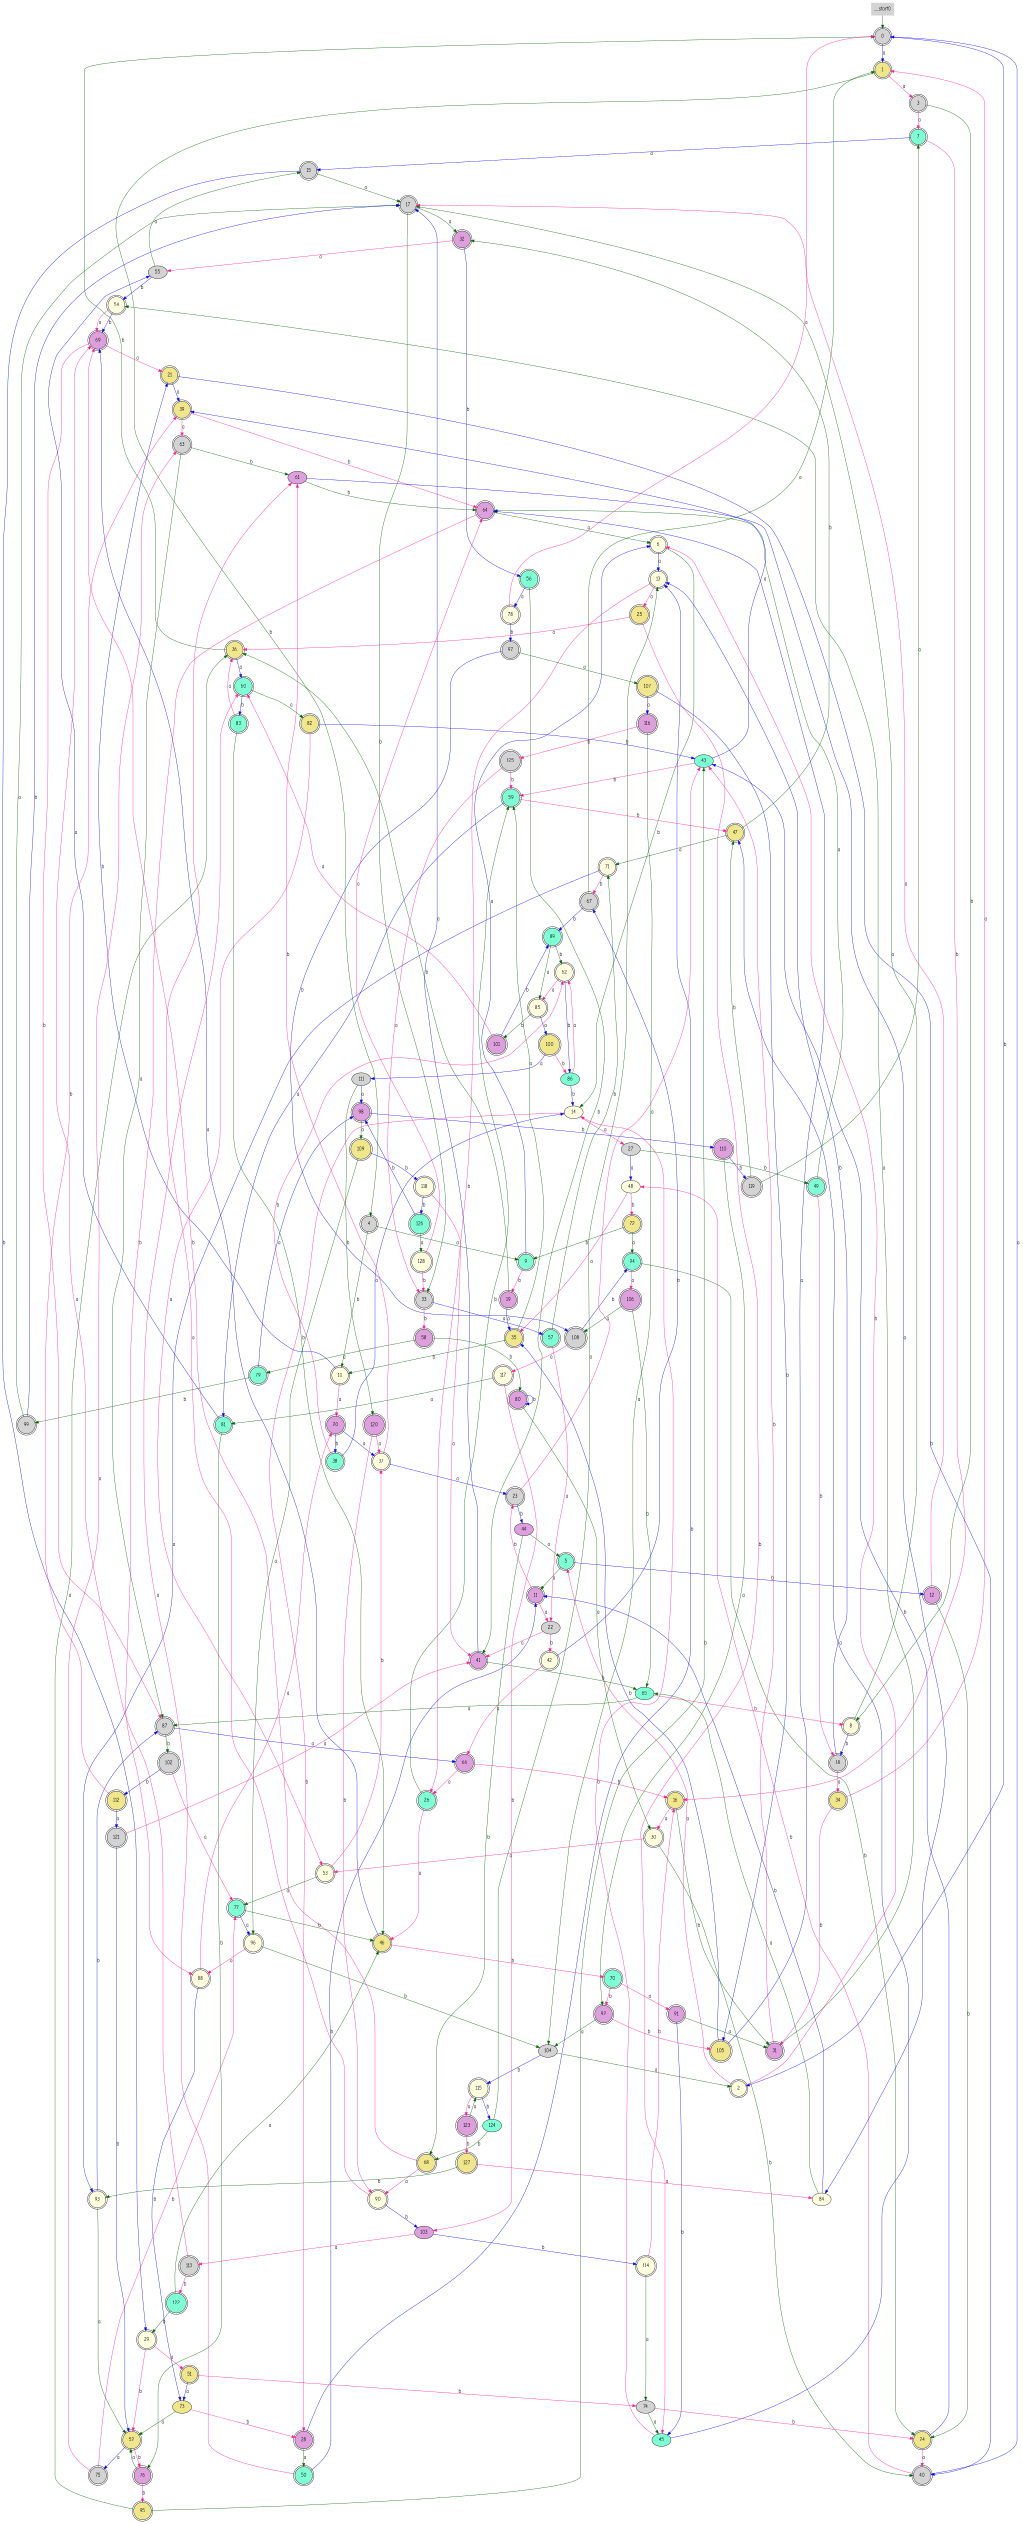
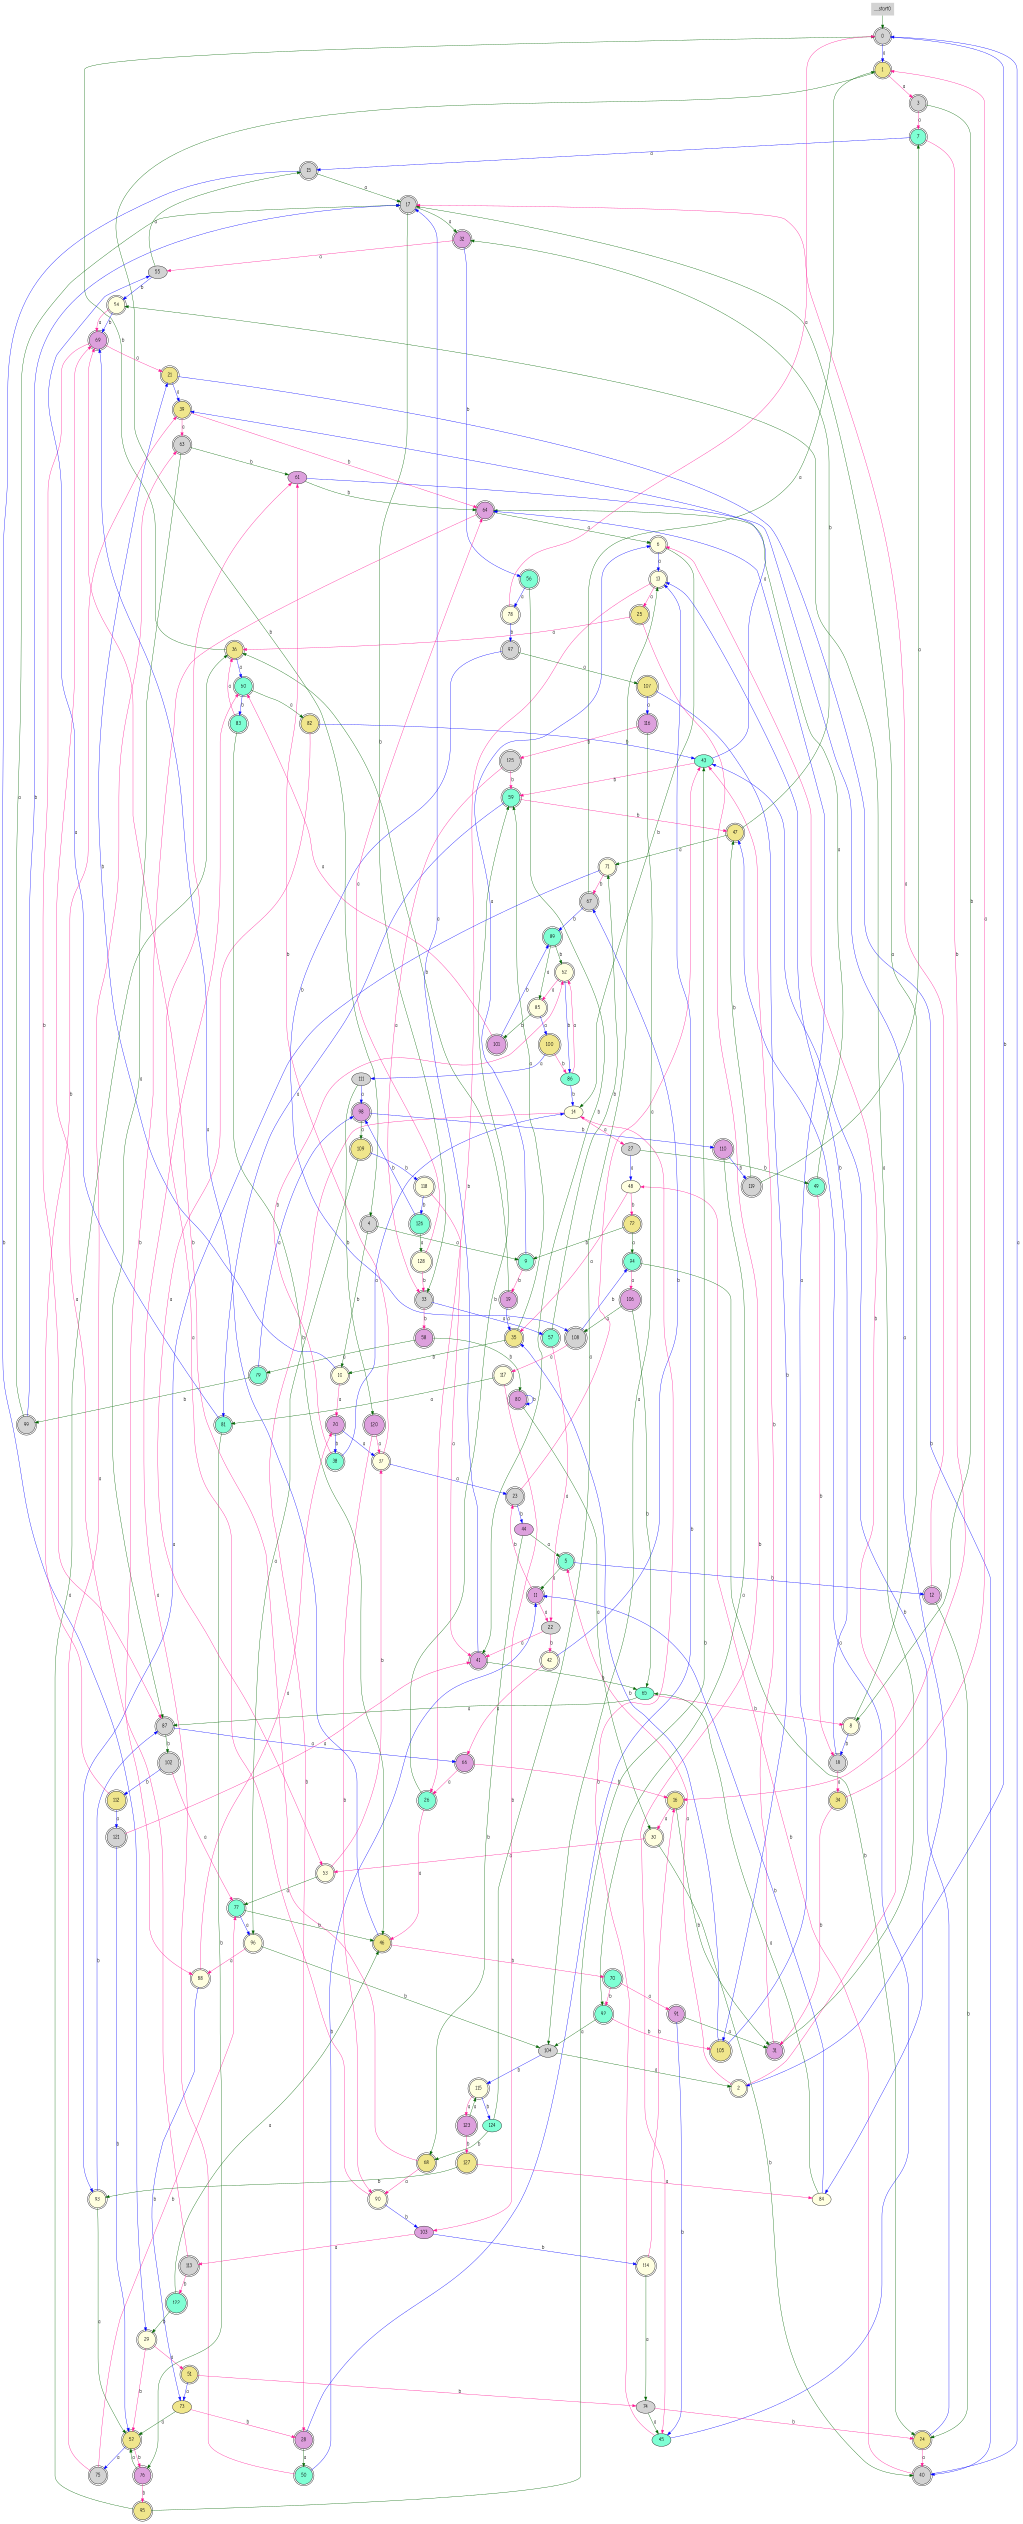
node "92": fillcolor plum -> aquamarine
